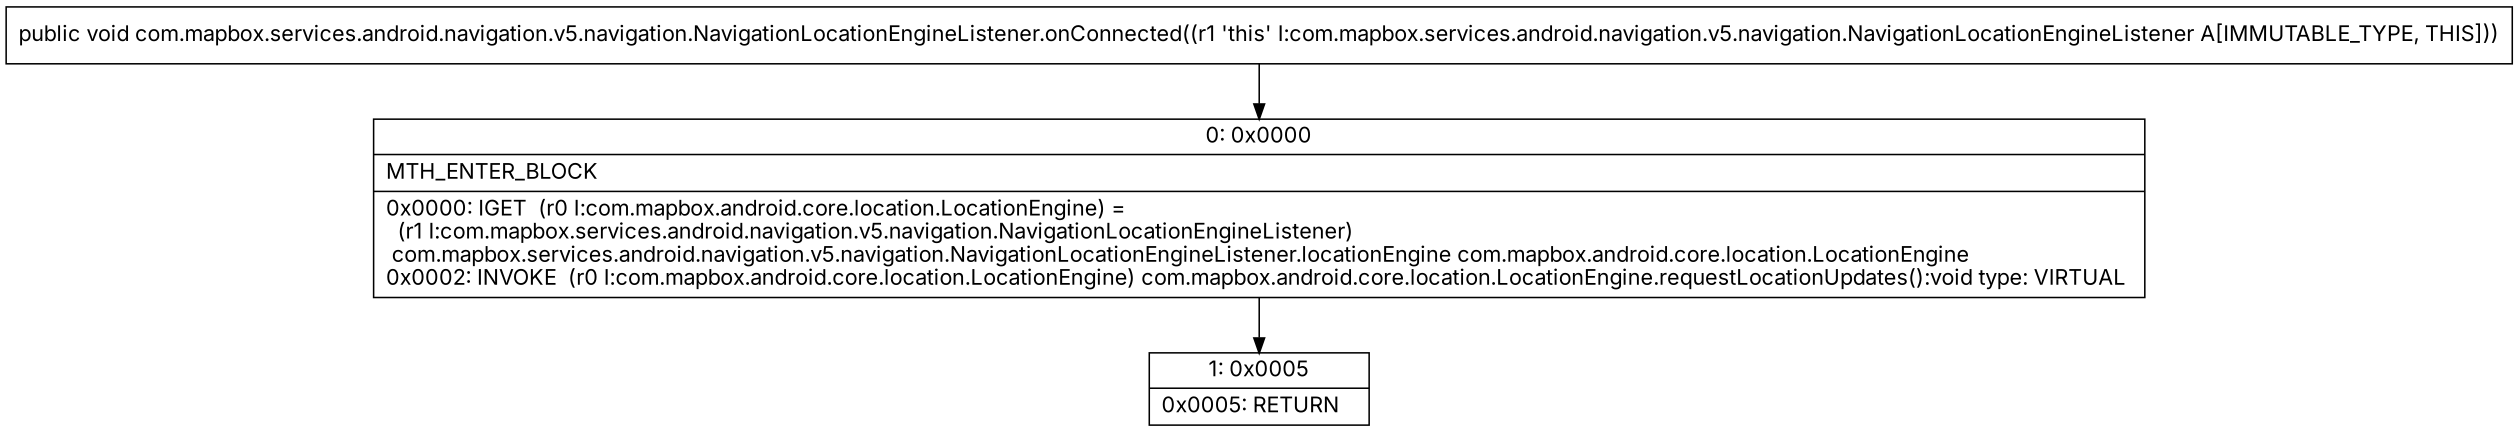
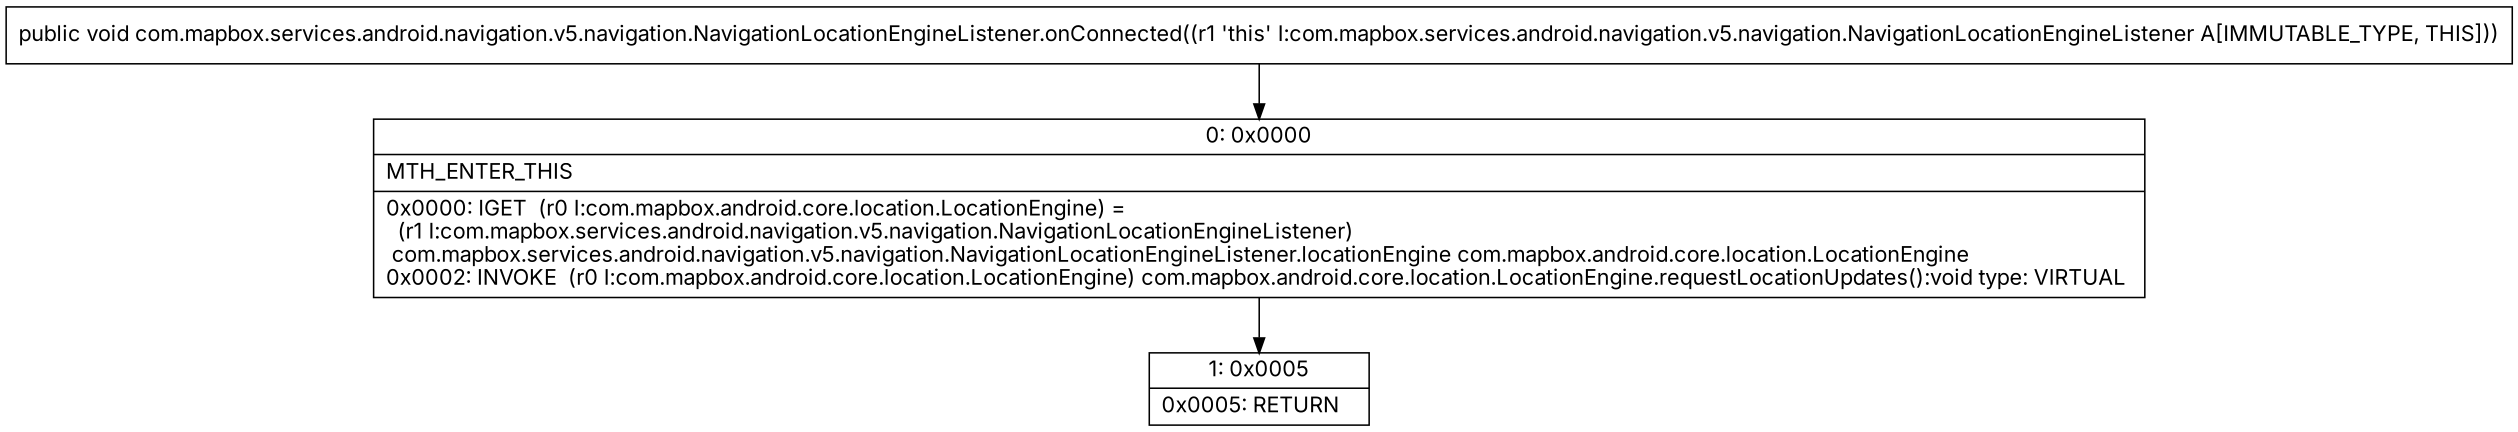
node "0: 0x0000": text "MTH_ENTER_BLOCK" -> "MTH_ENTER_THIS"
